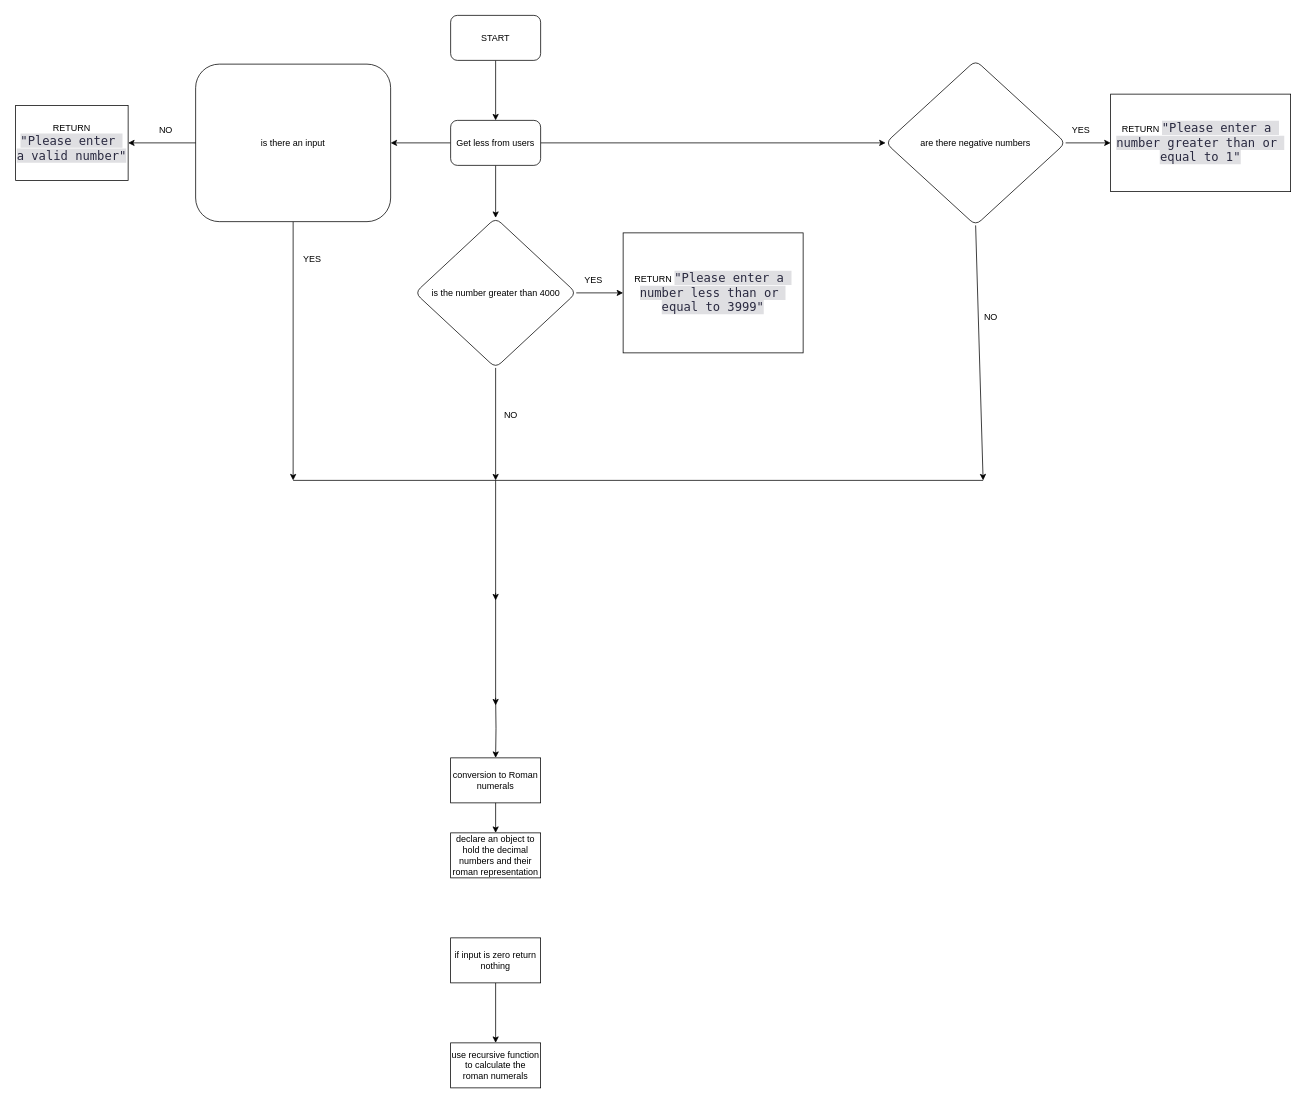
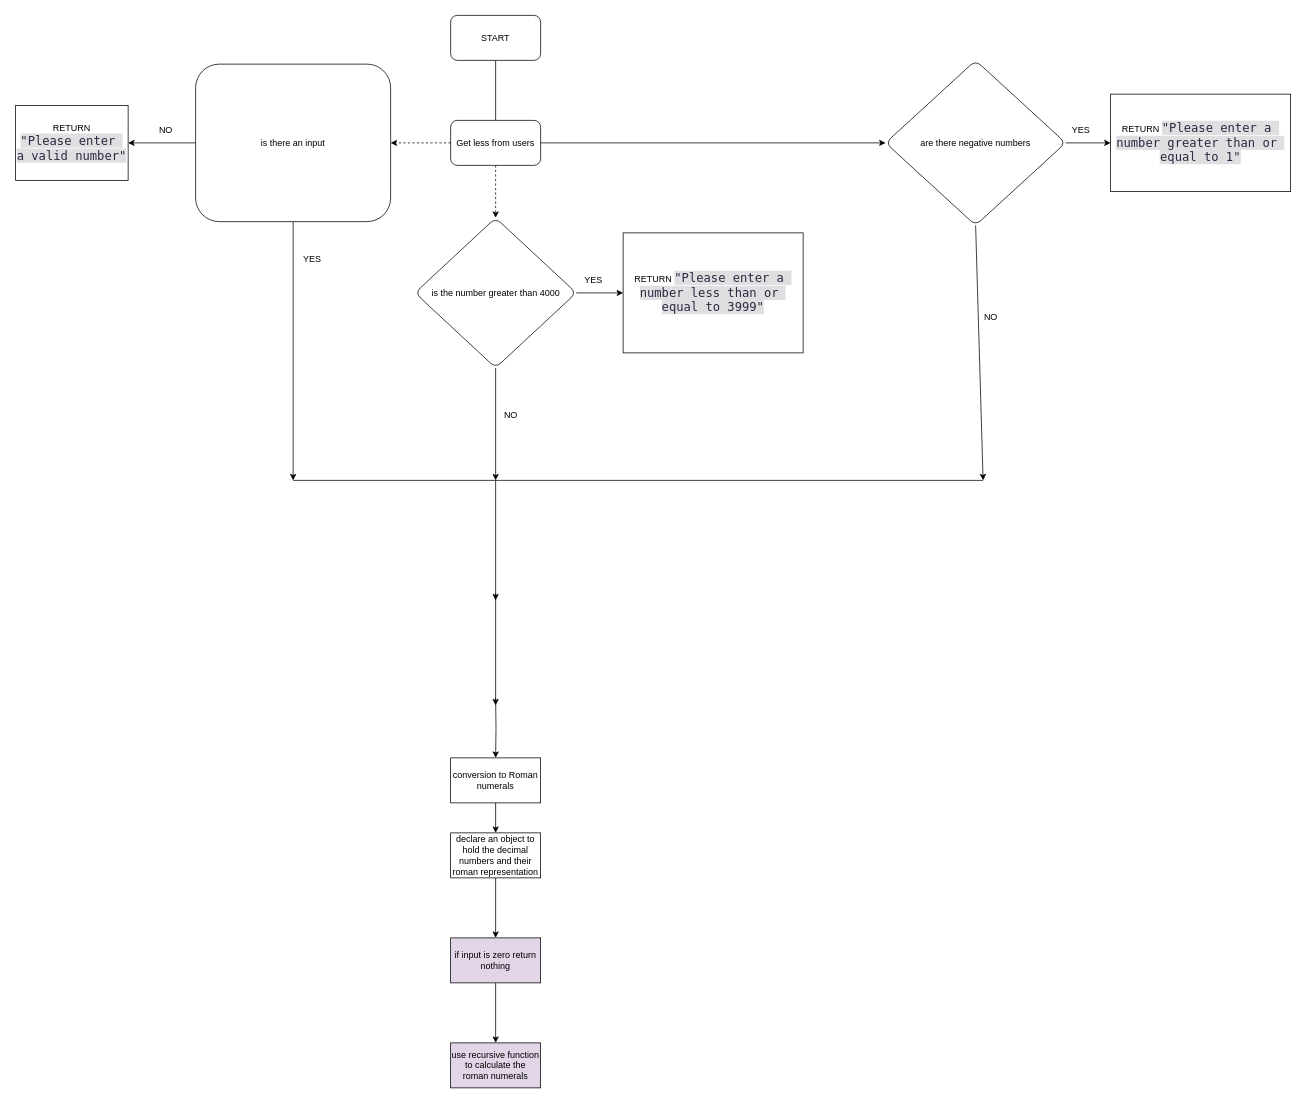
edge "START" -> "Get less from users": arrowhead classic -> none
edge "Get less from users" -> "is there an input": style solid -> dashed
edge "Get less from users" -> "is the number greater than 4000": style solid -> dashed
edge "declare an object to hold the decimal numbers and their roman representation" -> "if input is zero return nothing": added
node "if input is zero return nothing": fillcolor #ffffff -> #e1d5e7
node "use recursive function to calculate the roman numerals": fillcolor #ffffff -> #e1d5e7
